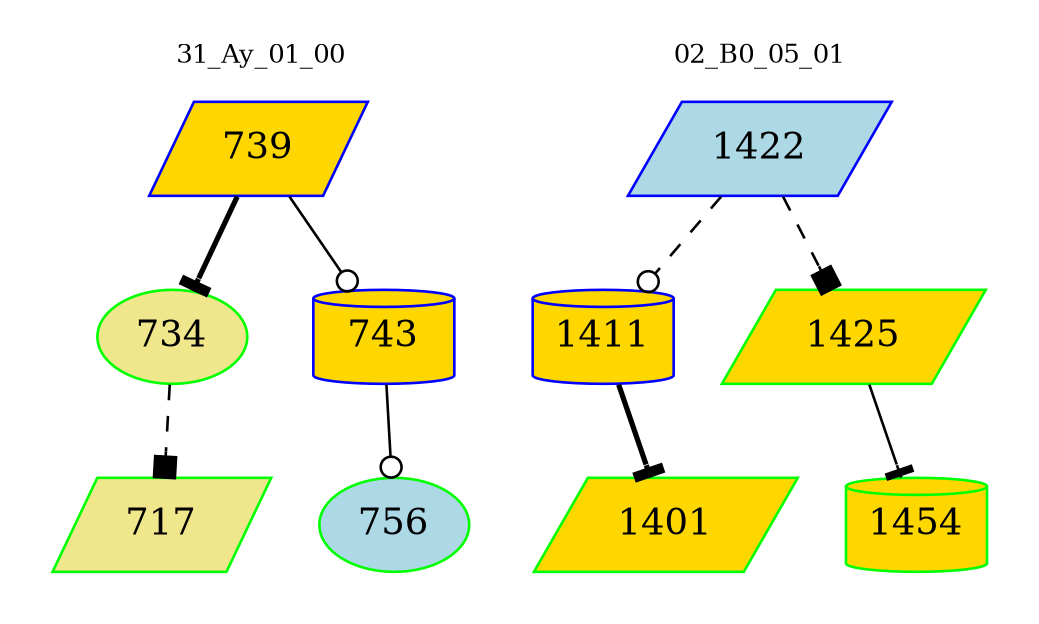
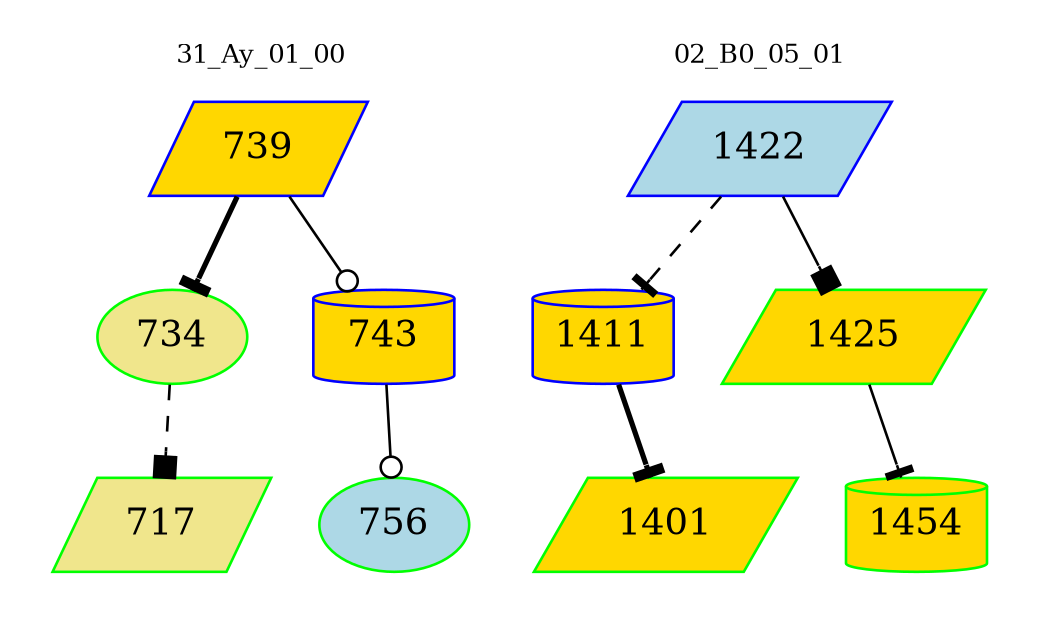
edge "1422" -> "1425": style dashed -> solid
edge "1422" -> "1411": arrowhead odot -> tee
